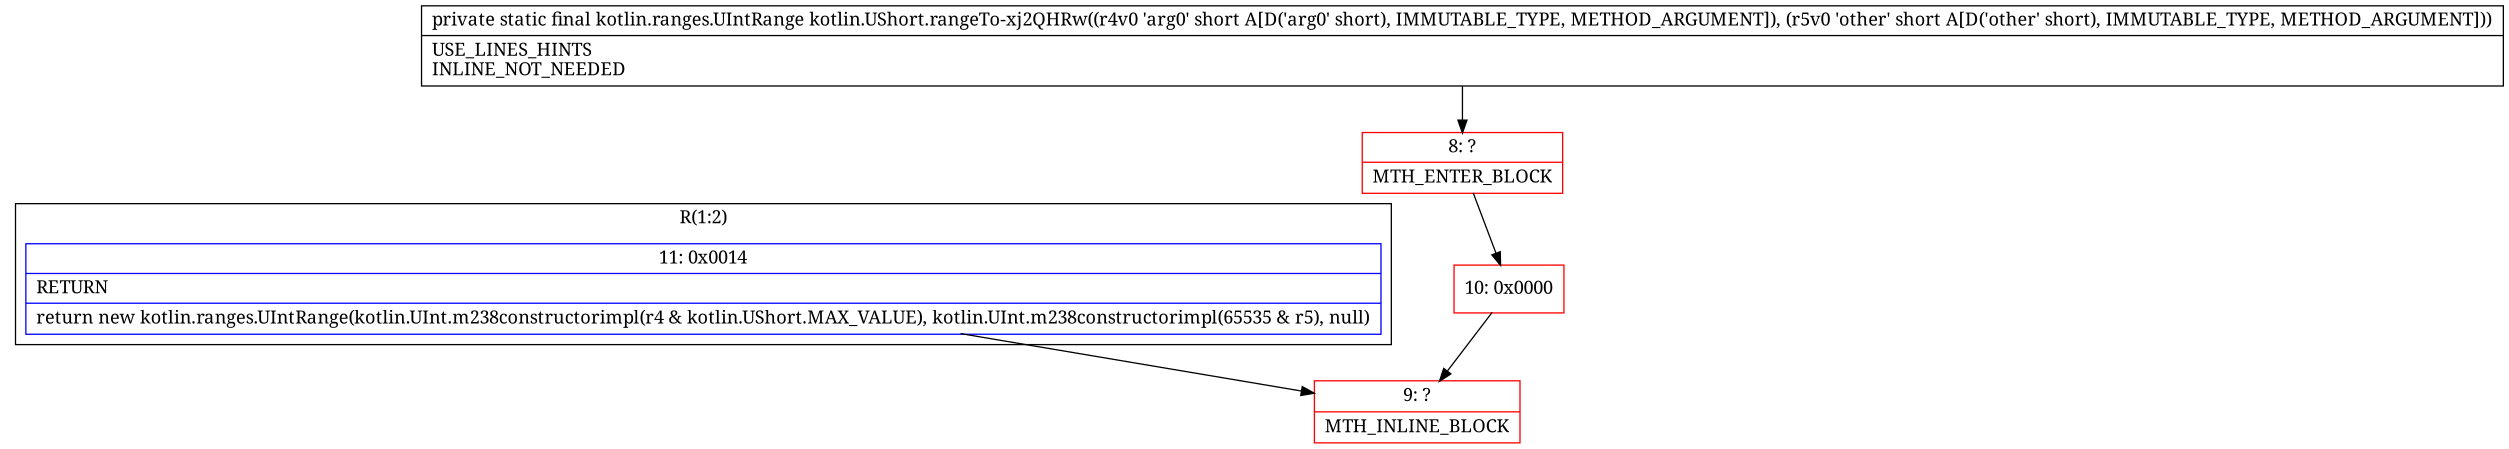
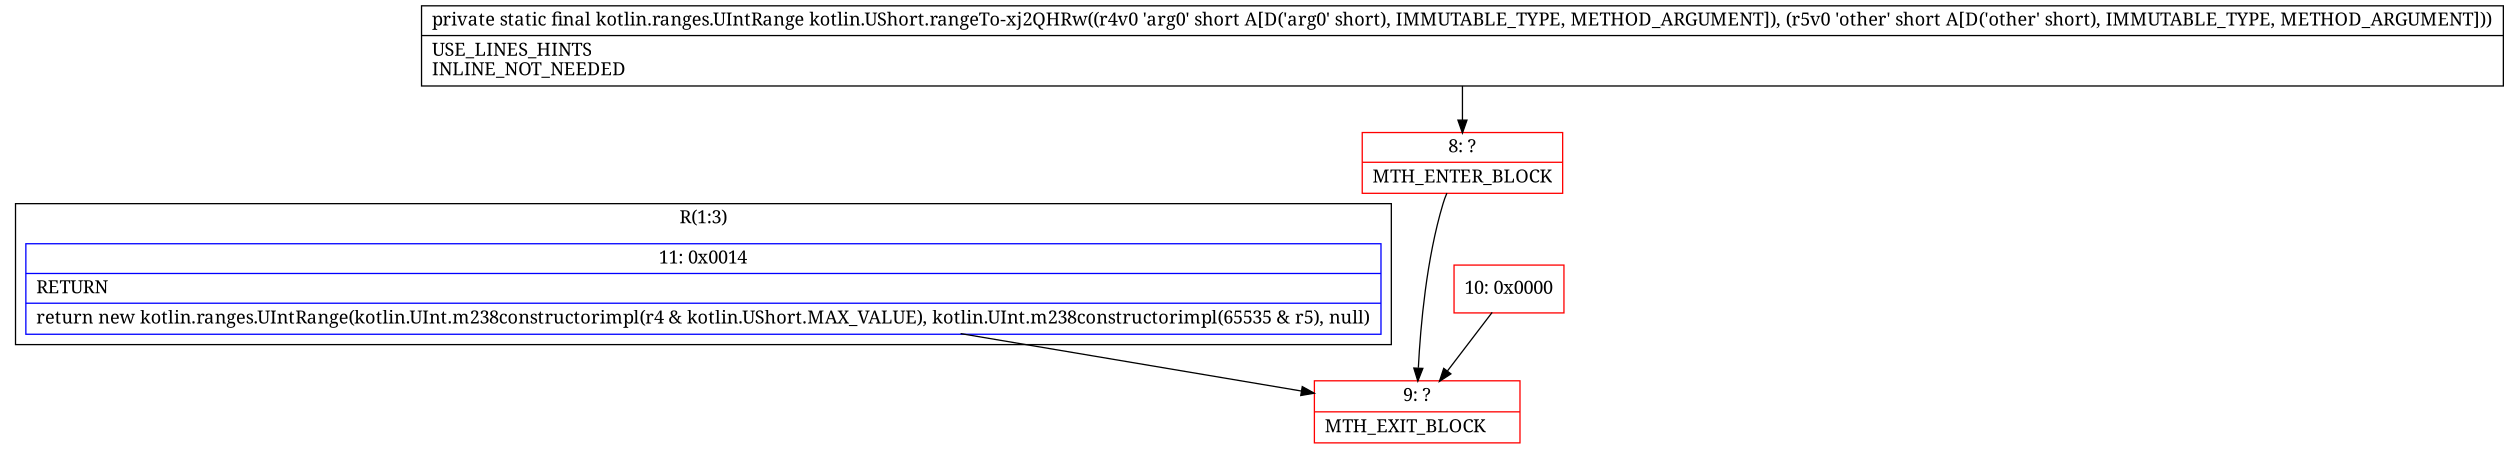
cluster "R(1:2)": label "R(1:2)" -> "R(1:3)"
edge "8: ?" -> "10: 0x0000": now "8: ?" -> "9: ?"
node "9: ?": text "MTH_INLINE_BLOCK" -> "MTH_EXIT_BLOCK"
